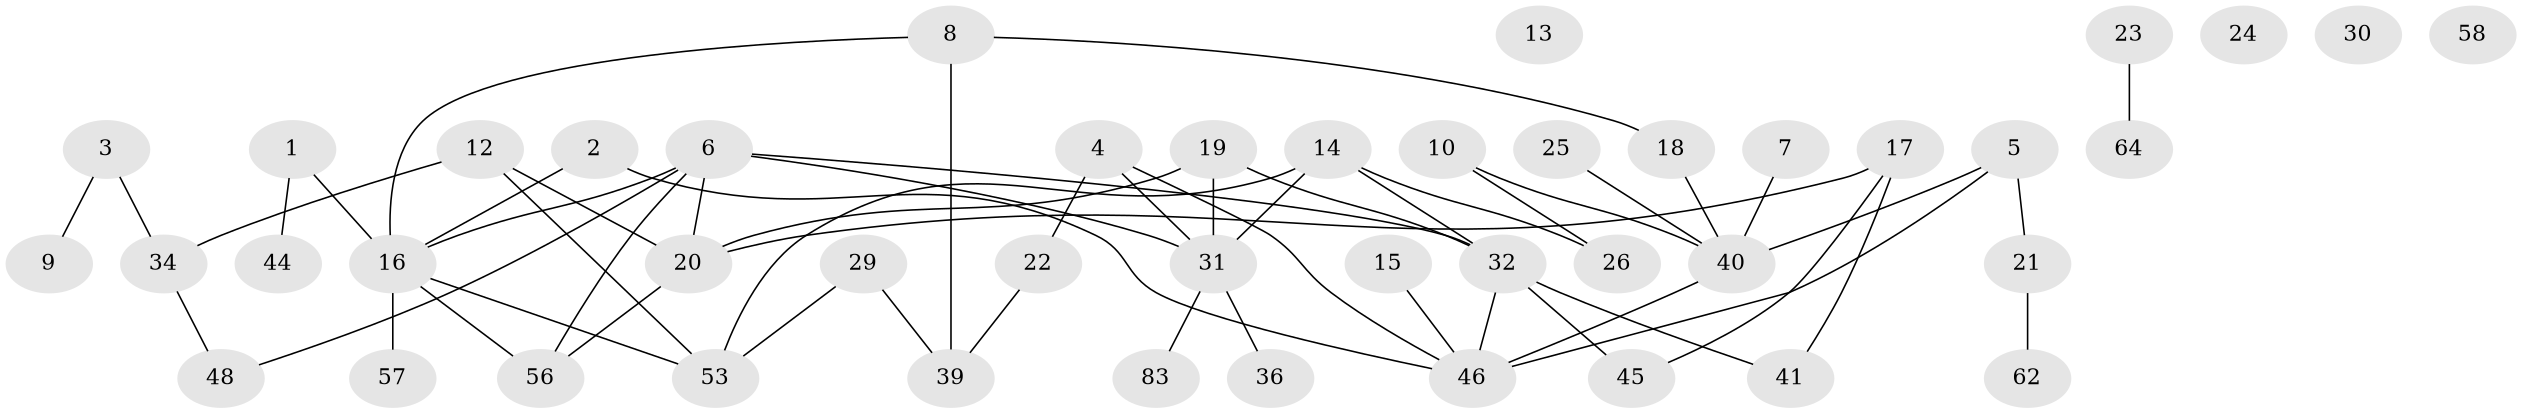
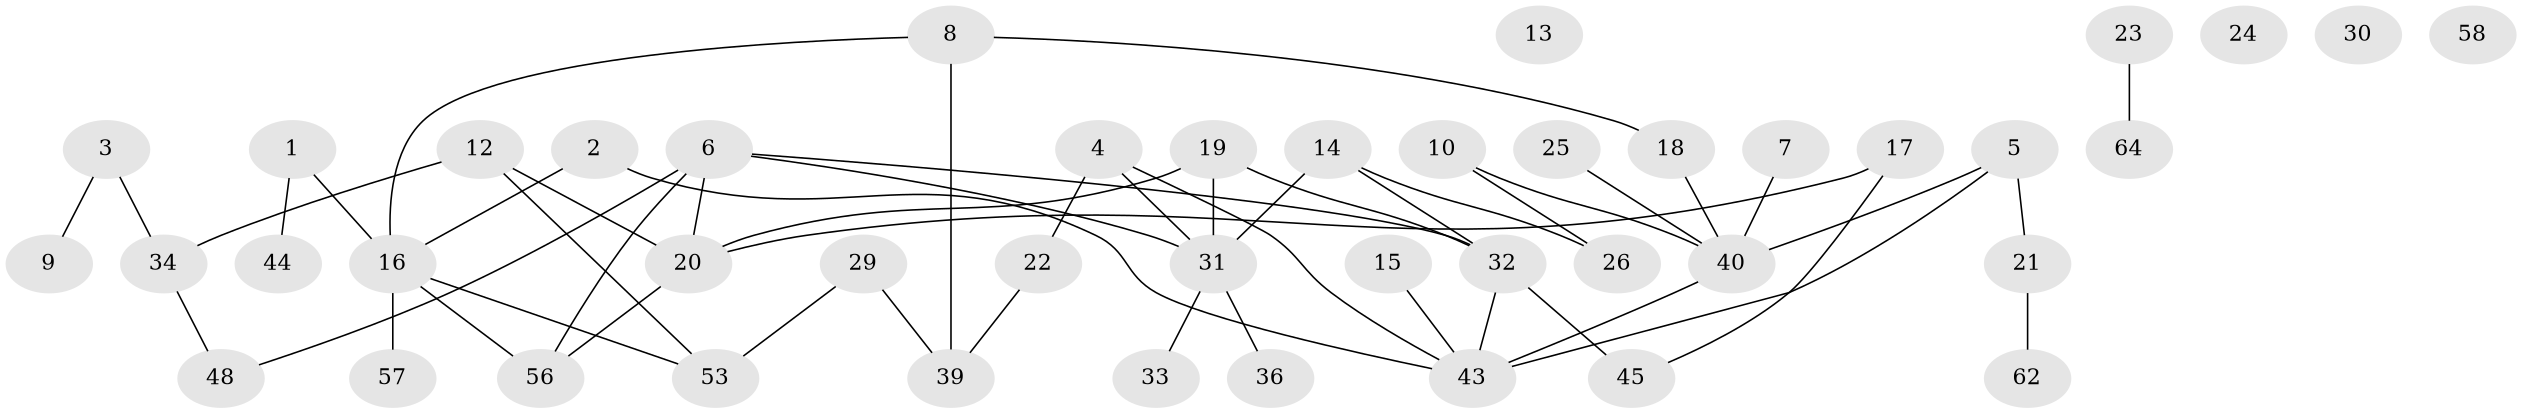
edge "14" -- "53": removed
edge "6" -- "16": removed
node "83": label "83" -> "33"
node "46": label "46" -> "43"
node "41": removed
